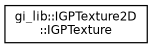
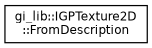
node "gi_lib::IGPTexture2D ::IGPTexture": label "gi_lib::IGPTexture2D ::IGPTexture" -> "gi_lib::IGPTexture2D ::FromDescription"
